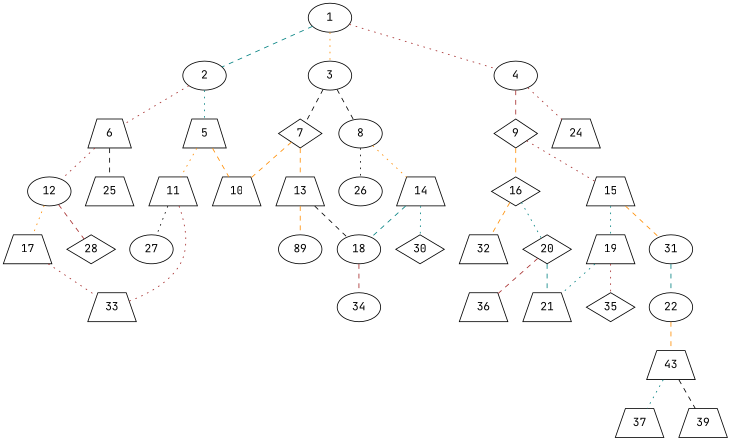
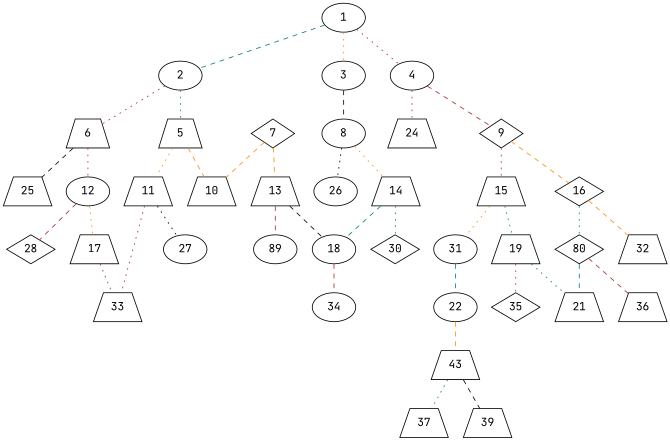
edge "3" -- "7": removed
edge "13" -- "89": color darkorange -> brown
edge "15" -- "31": style dashed -> dotted
node "20": label "20" -> "80"
